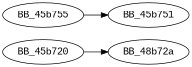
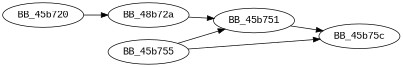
edge "BB_48b72a" -> "BB_45b751": added
node "BB_45b75c": added
